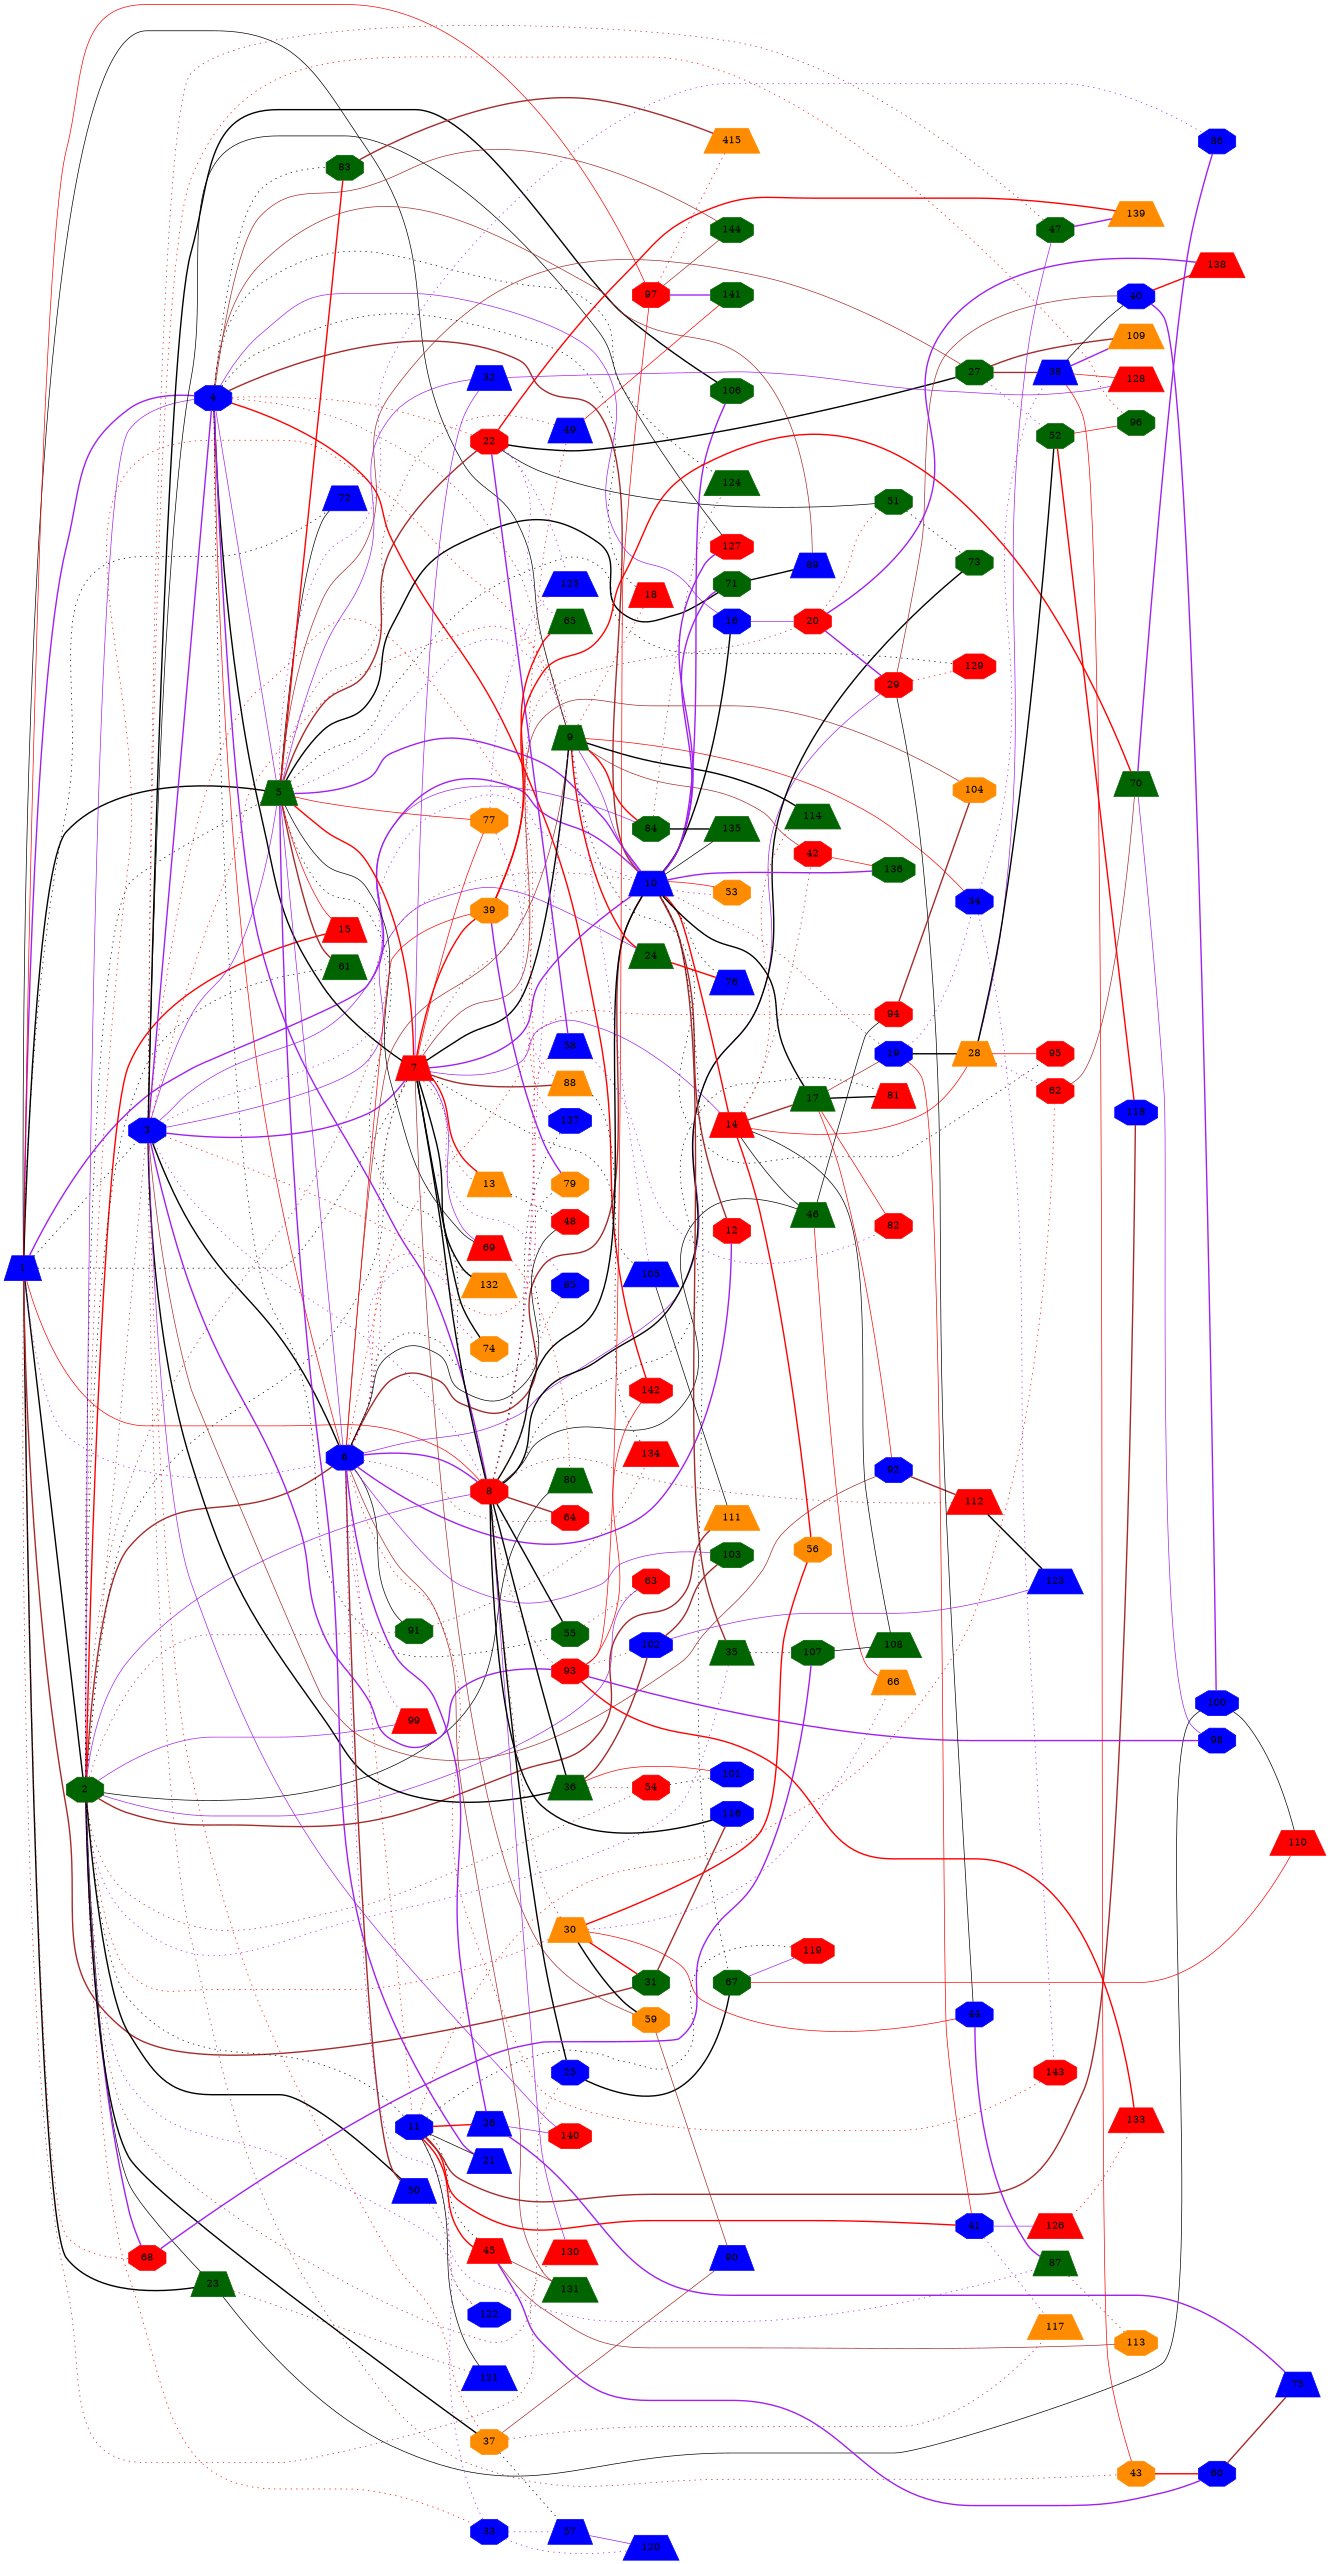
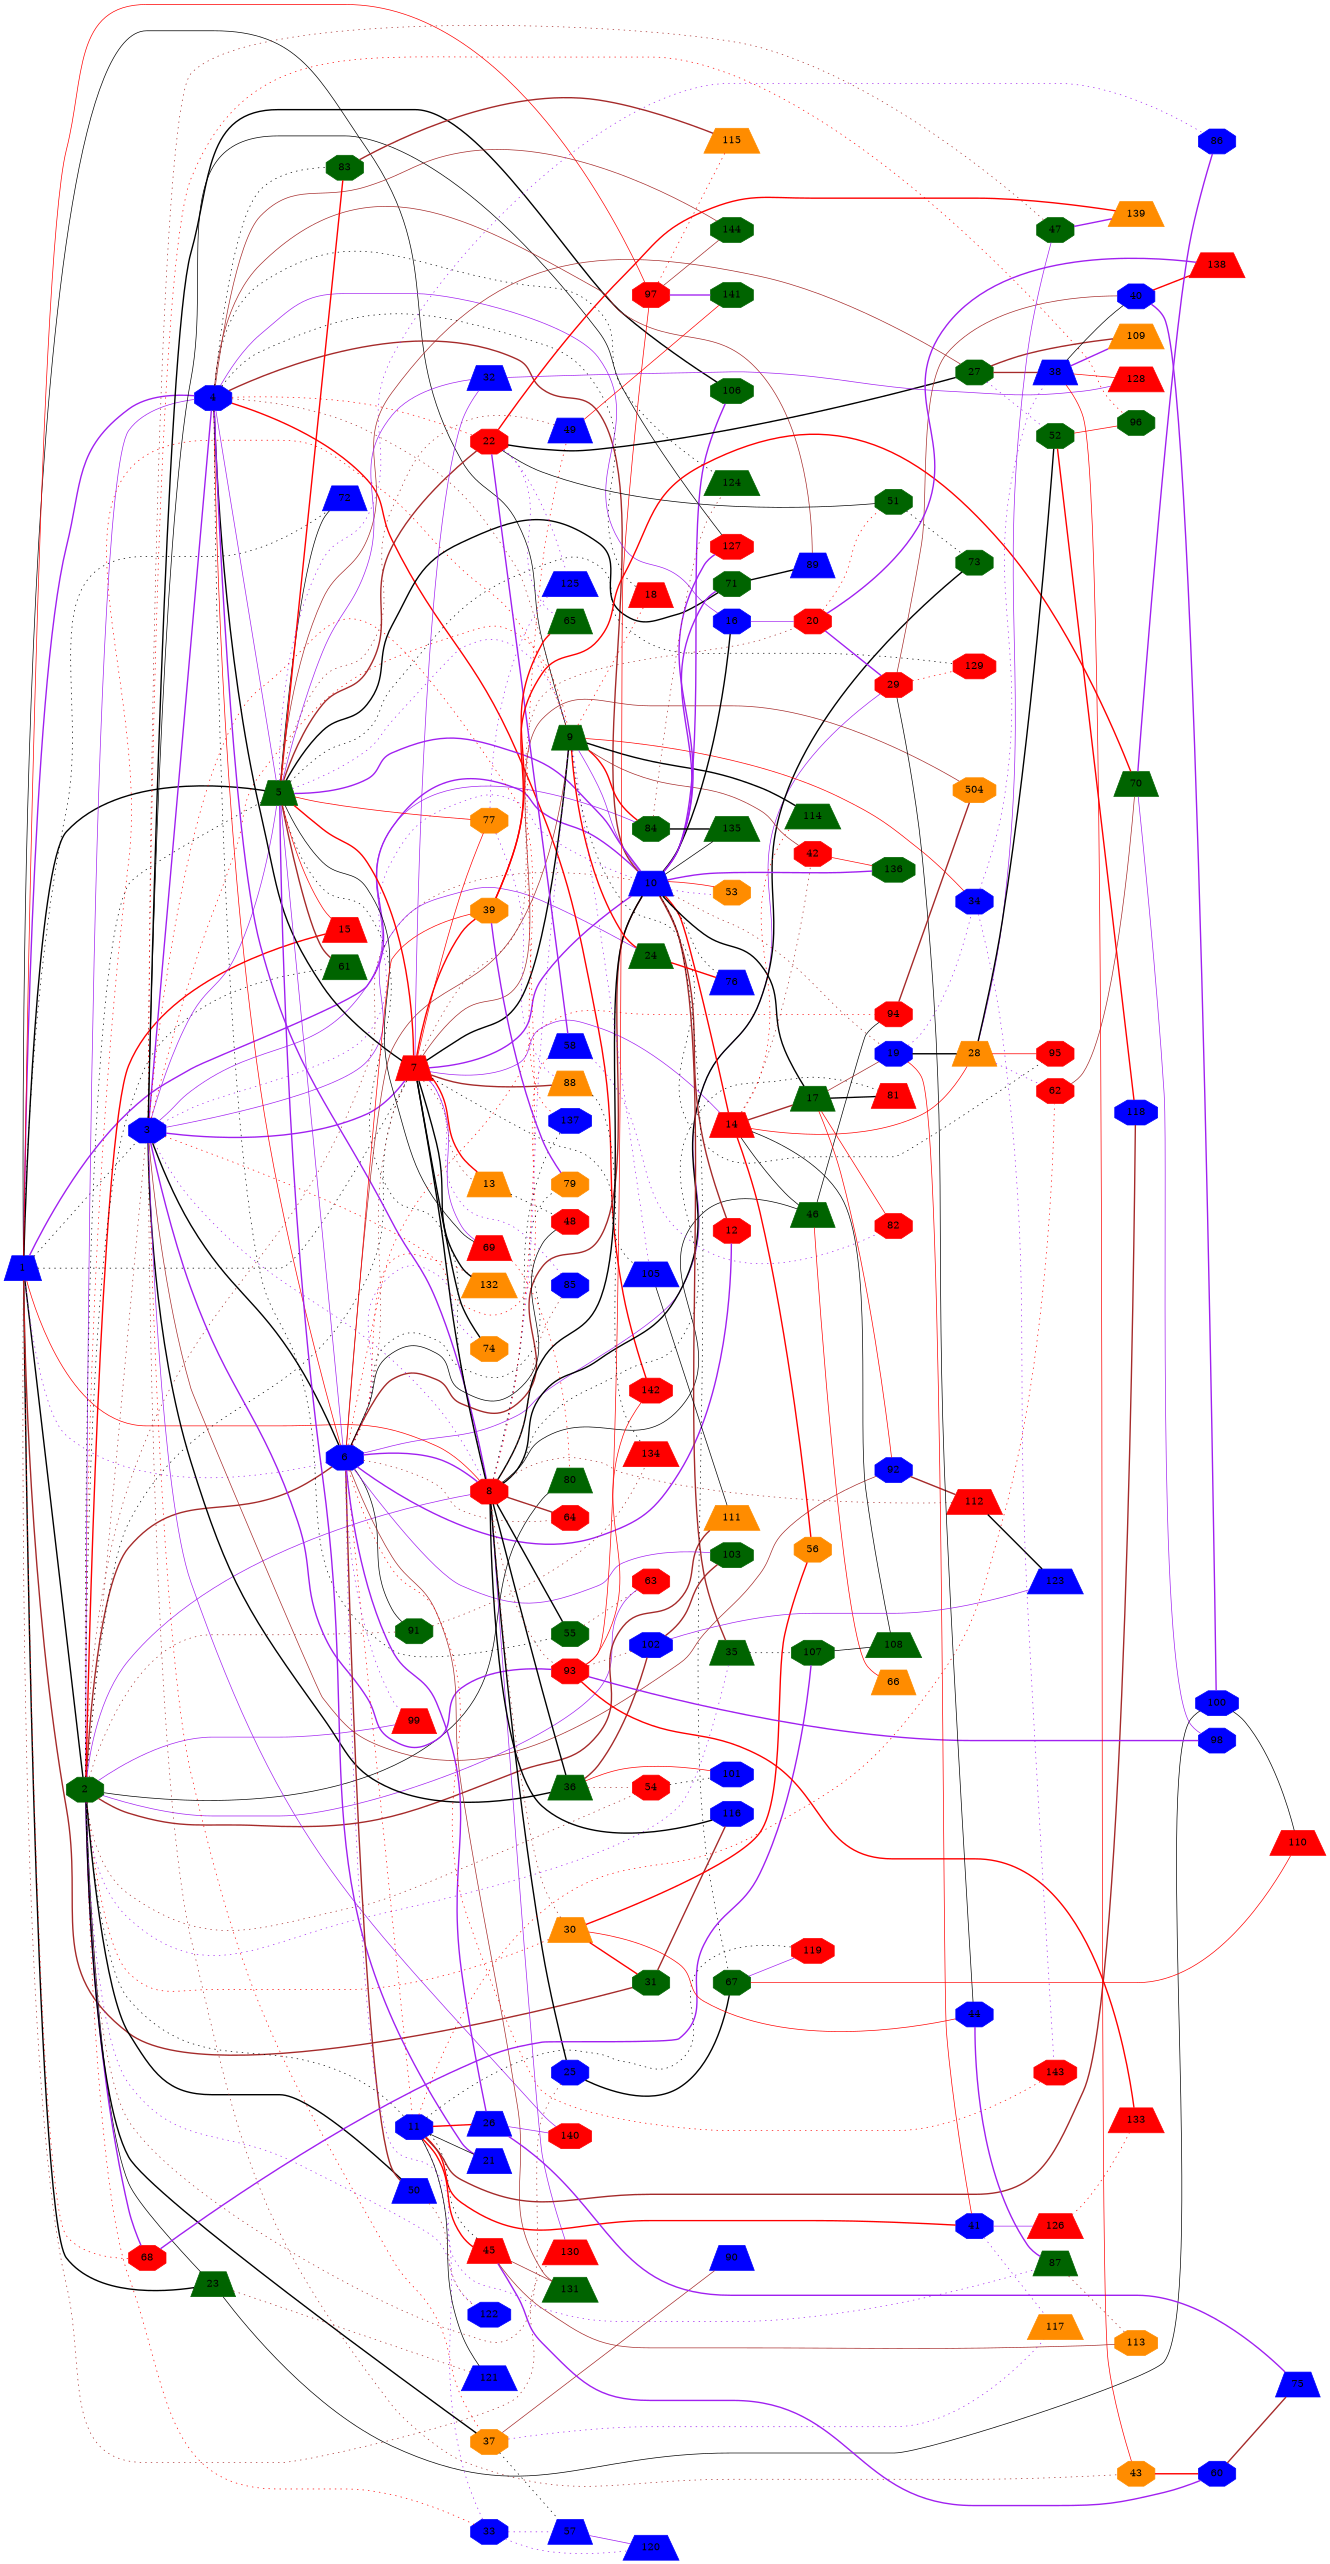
node "415": label "415" -> "115"
node "104": label "104" -> "504"
edge "66" -- "30": removed
node "59": removed
edge "117" -- "37": color brown -> purple
